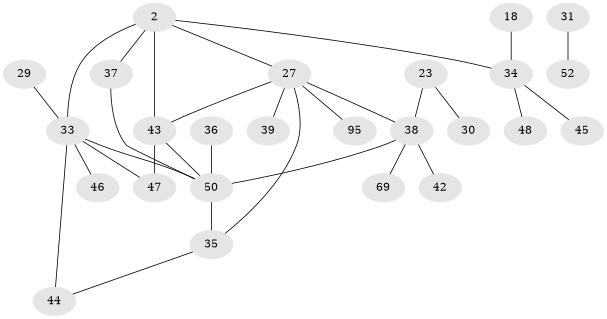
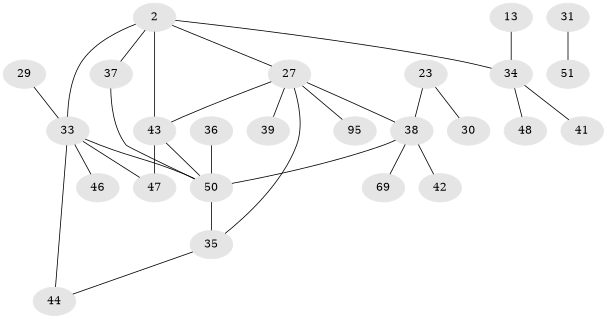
node "18": label "18" -> "13"
node "52": label "52" -> "51"
node "45": label "45" -> "41"
